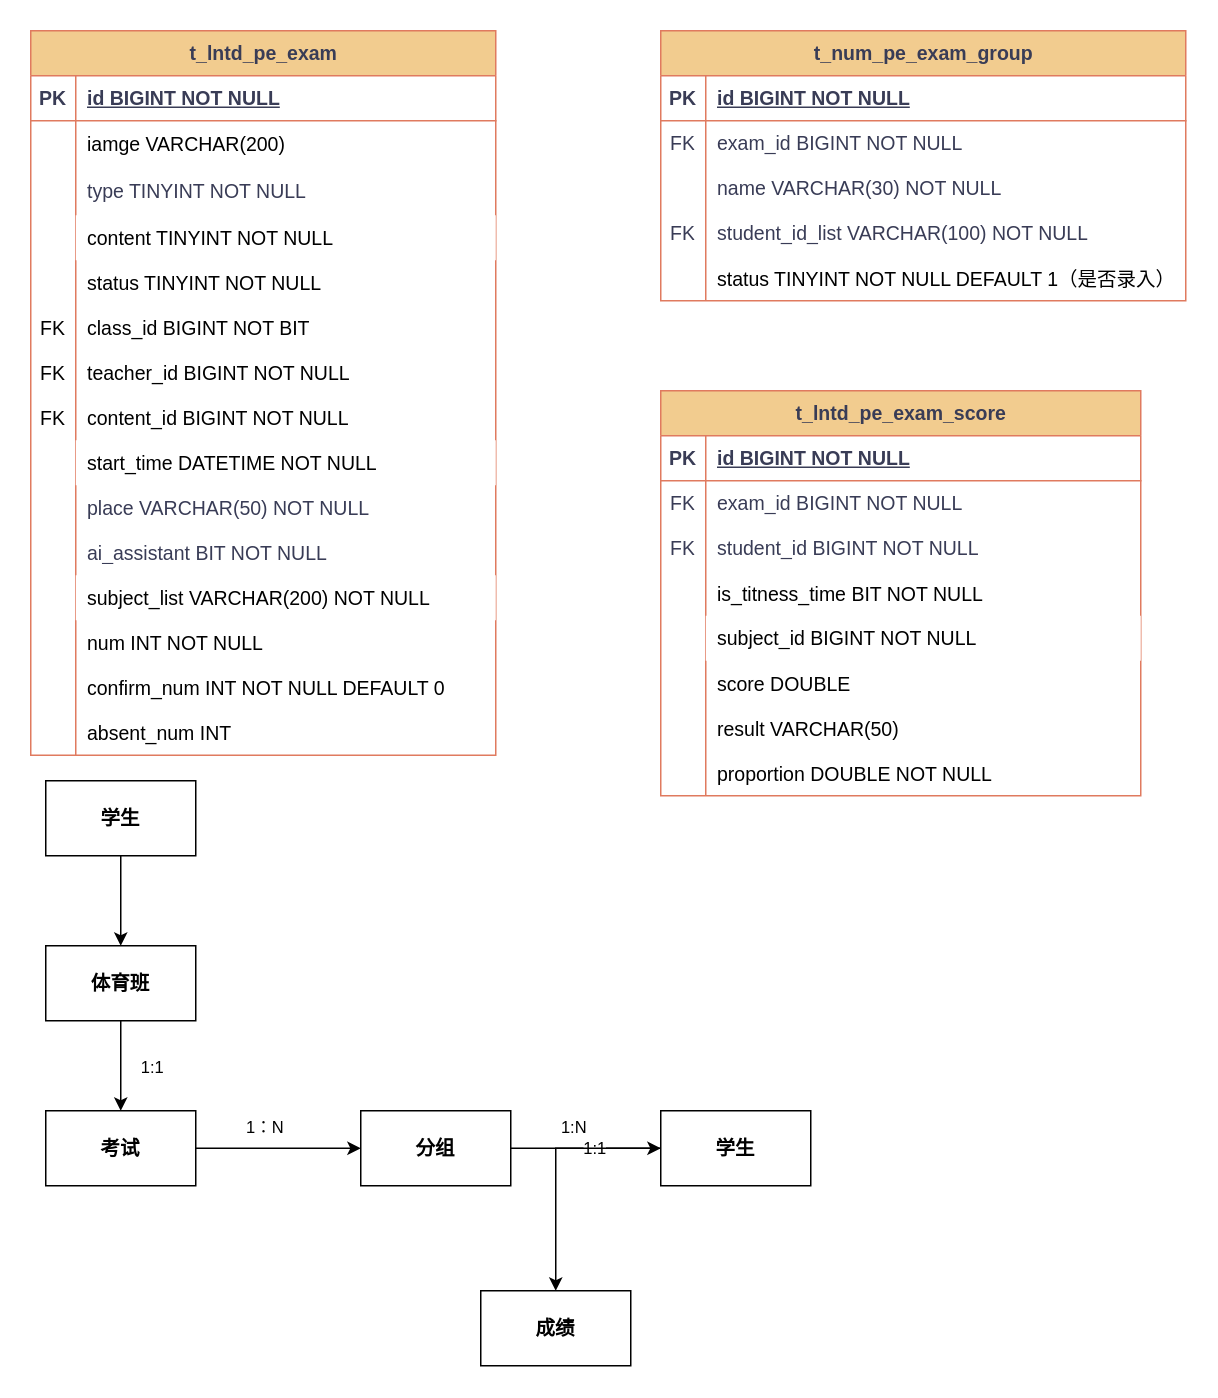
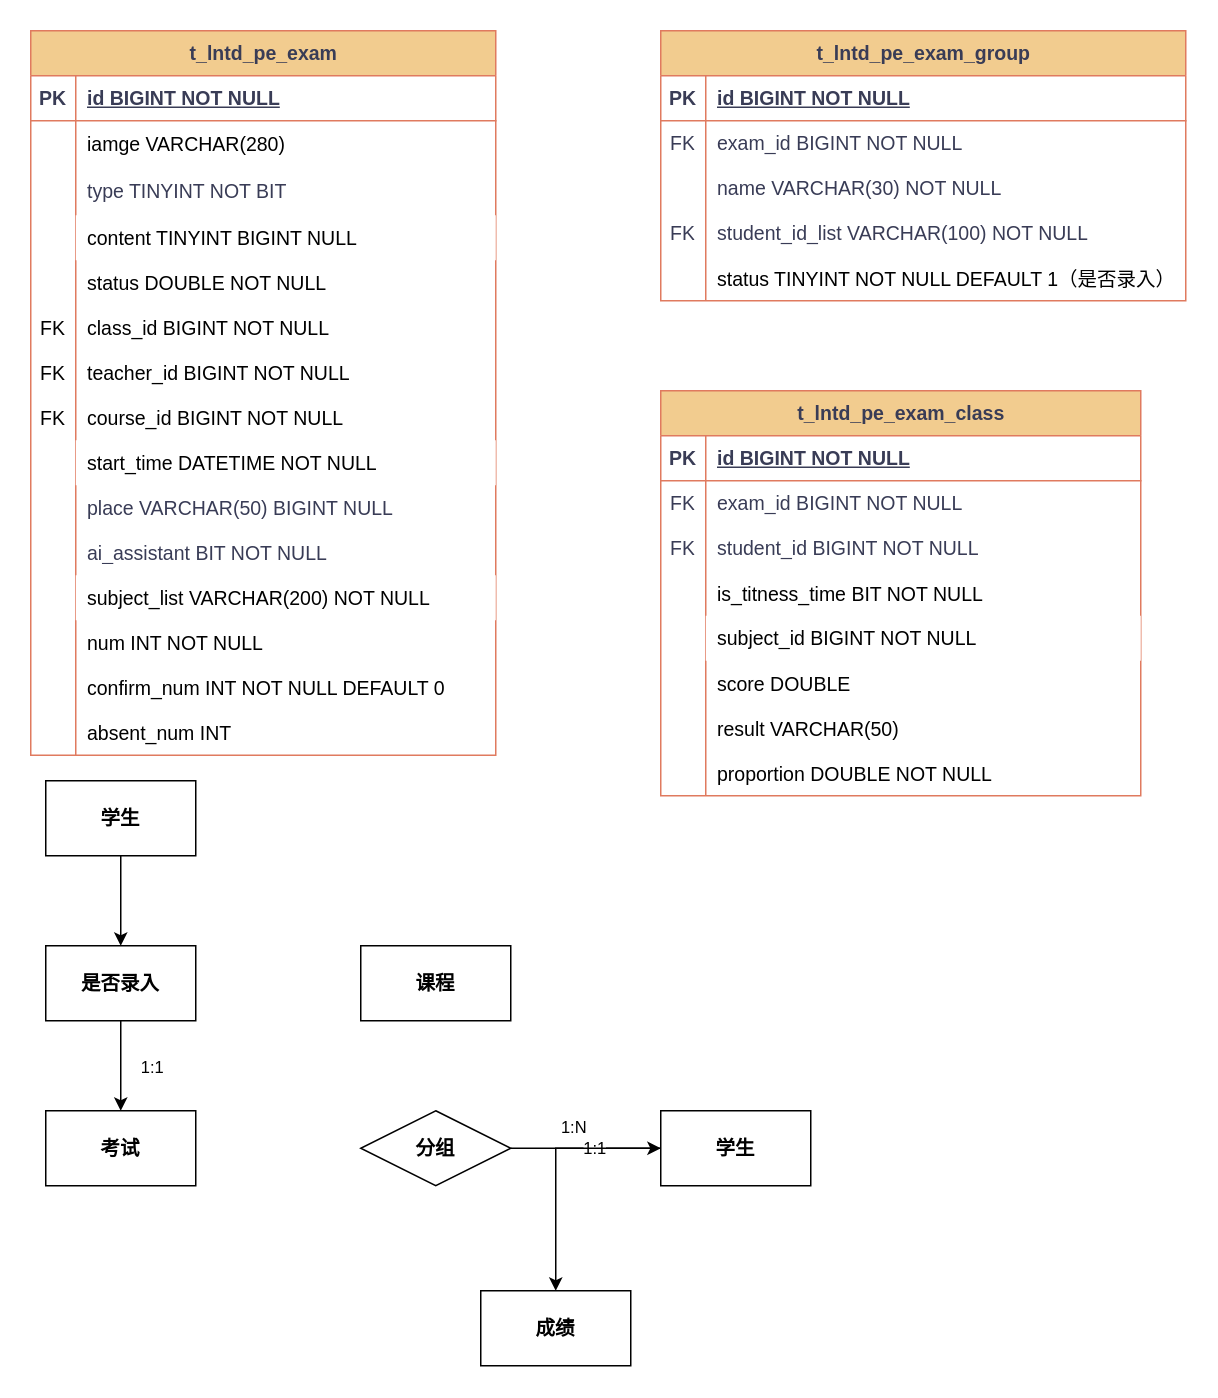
node "t_num_pe_exam_group": label "t_num_pe_exam_group" -> "t_lntd_pe_exam_group"
node "iamge VARCHAR(200)": label "iamge VARCHAR(200)" -> "iamge VARCHAR(280)"
node "type TINYINT NOT NULL": label "type TINYINT NOT NULL" -> "type TINYINT NOT BIT"
node "content TINYINT NOT NULL": label "content TINYINT NOT NULL" -> "content TINYINT BIGINT NULL"
node "status TINYINT NOT NULL": label "status TINYINT NOT NULL" -> "status DOUBLE NOT NULL"
node "class_id BIGINT NOT BIT": label "class_id BIGINT NOT BIT" -> "class_id BIGINT NOT NULL"
node "t_lntd_pe_exam_score": label "t_lntd_pe_exam_score" -> "t_lntd_pe_exam_class"
node "content_id BIGINT NOT NULL": label "content_id BIGINT NOT NULL" -> "course_id BIGINT NOT NULL"
node "place VARCHAR(50) NOT NULL": label "place VARCHAR(50) NOT NULL" -> "place VARCHAR(50) BIGINT NULL"
node "体育班": label "体育班" -> "是否录入"
node "课程": added
edge "考试" -> "分组": removed, label "1：N"
node "分组": shape rectangle -> diamond
